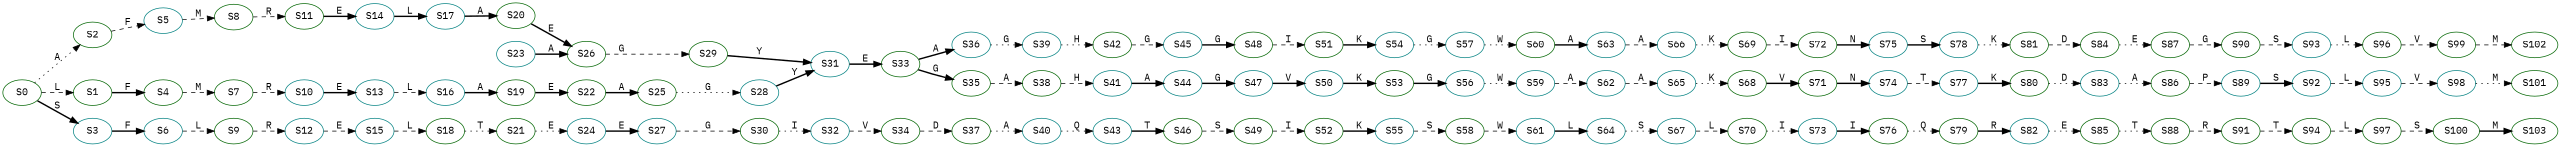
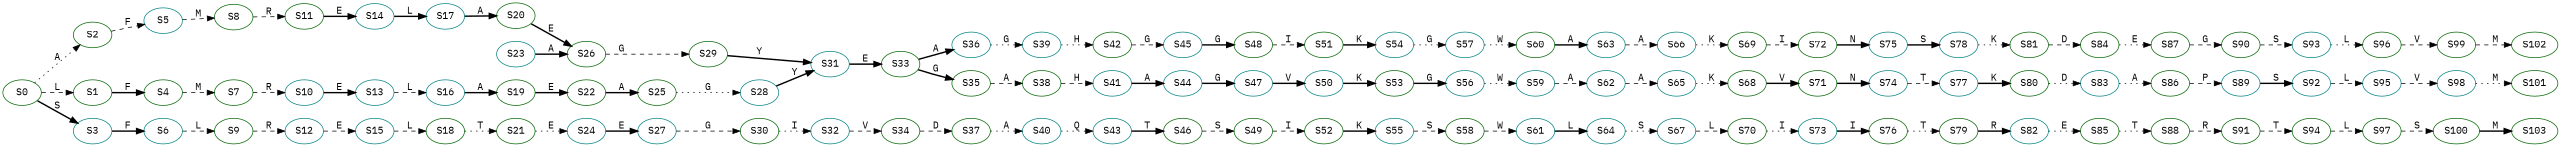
edge "S76" -> "S79": label "Q" -> "T"
